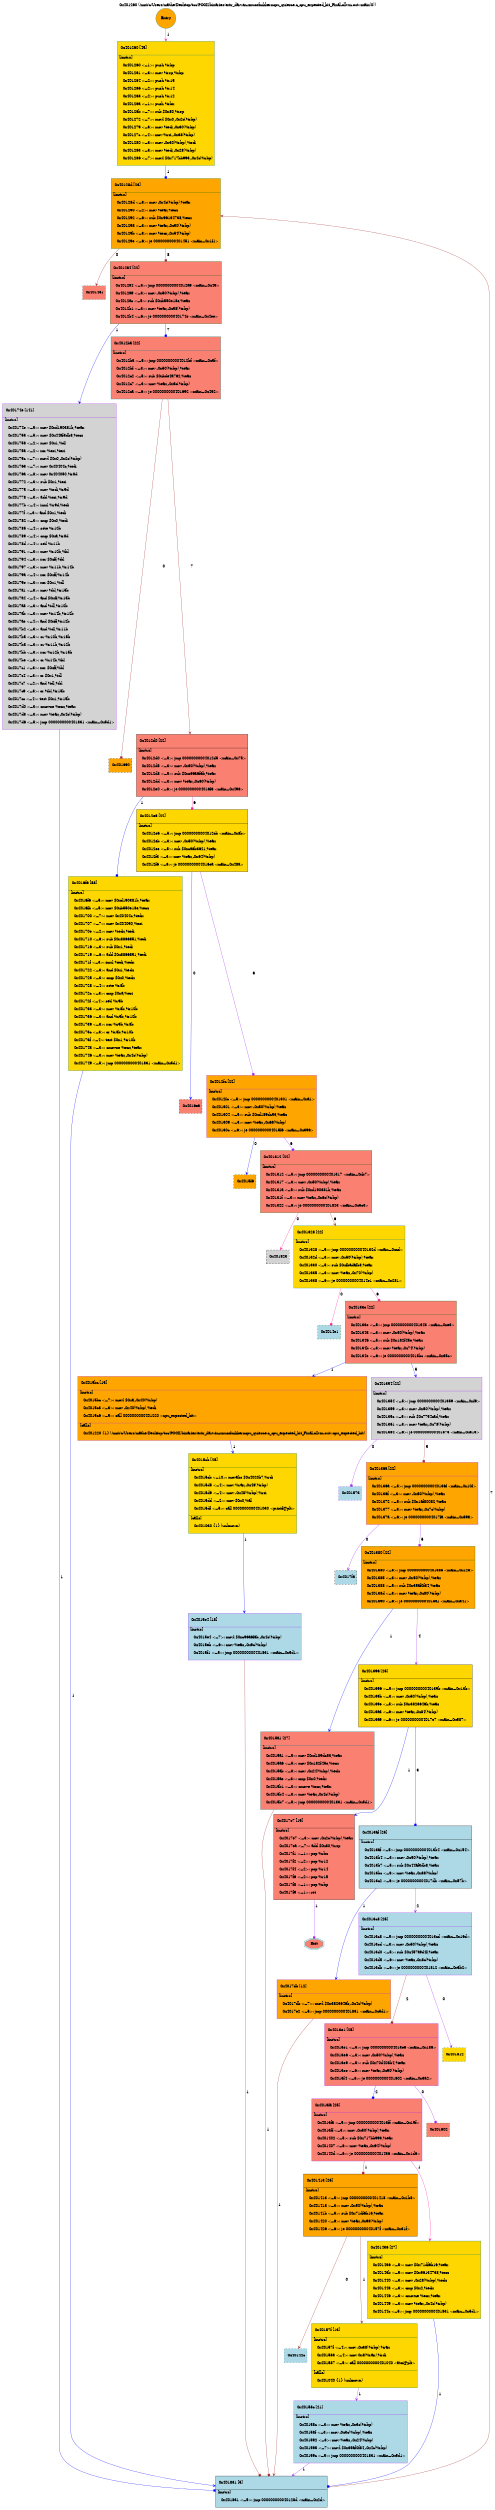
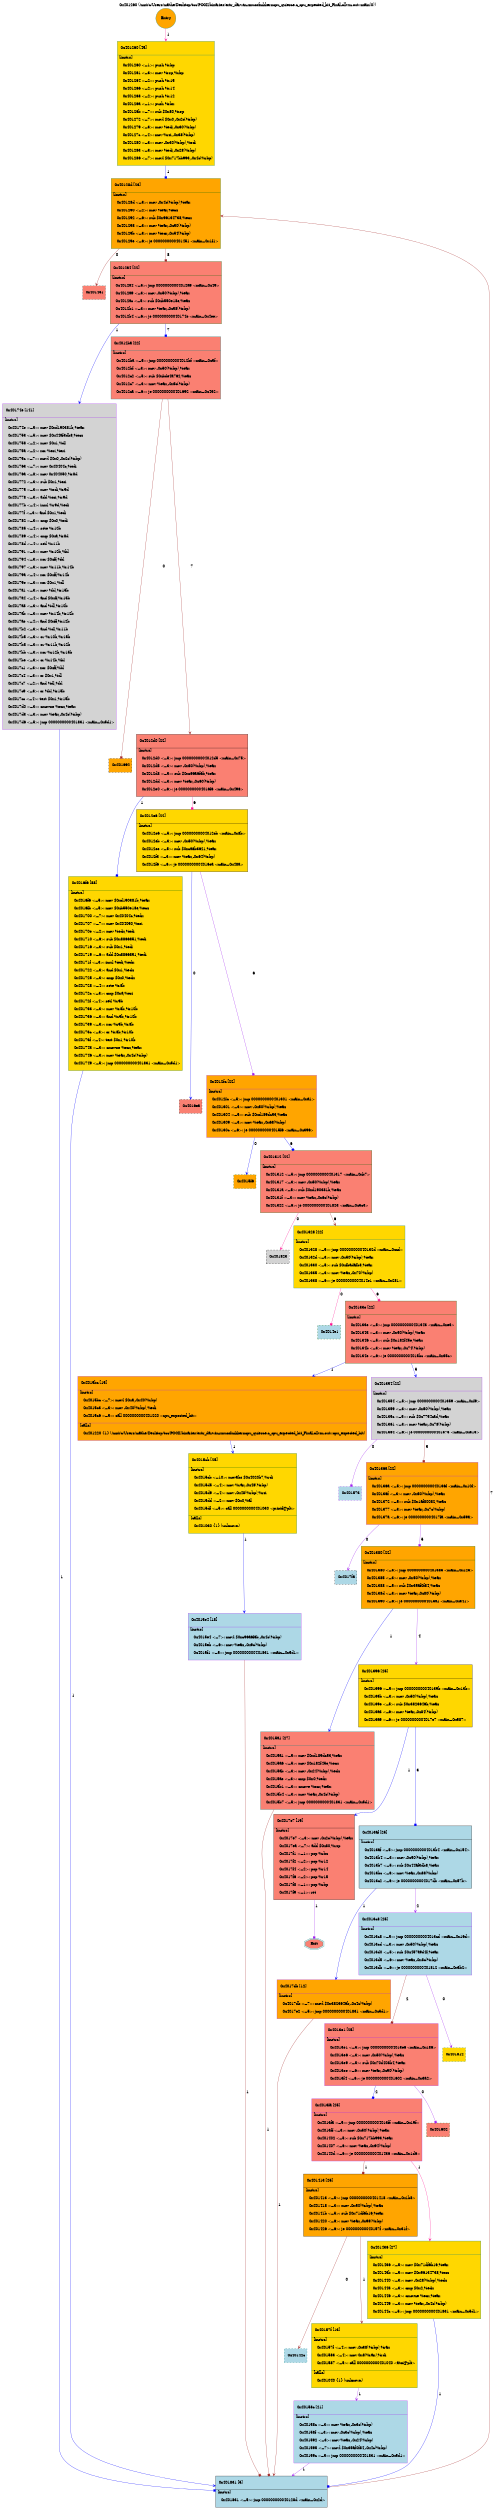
edge "0x4012fc [22]" -> "0x401312 [22]": color purple -> blue
